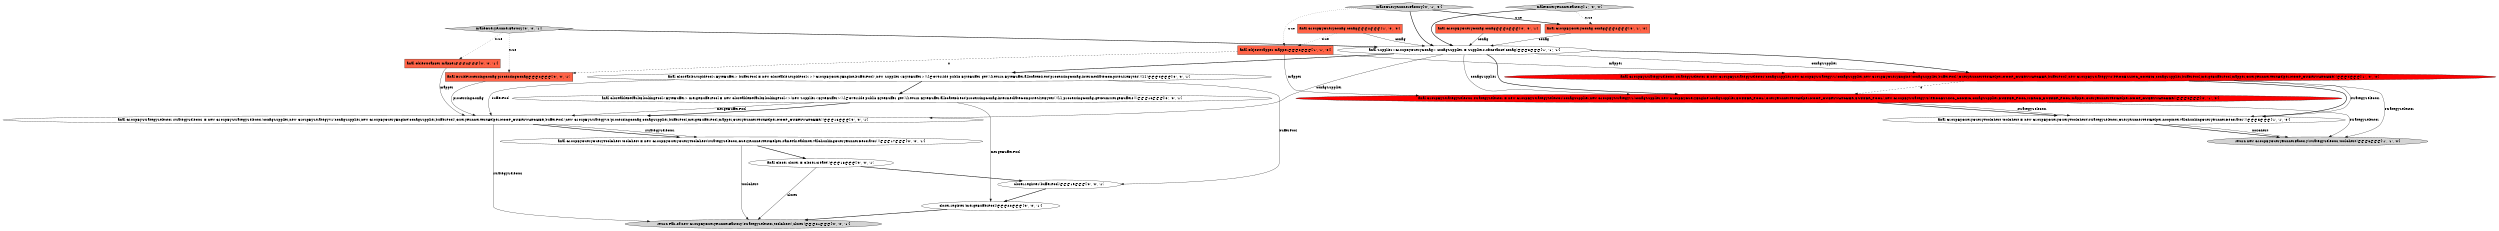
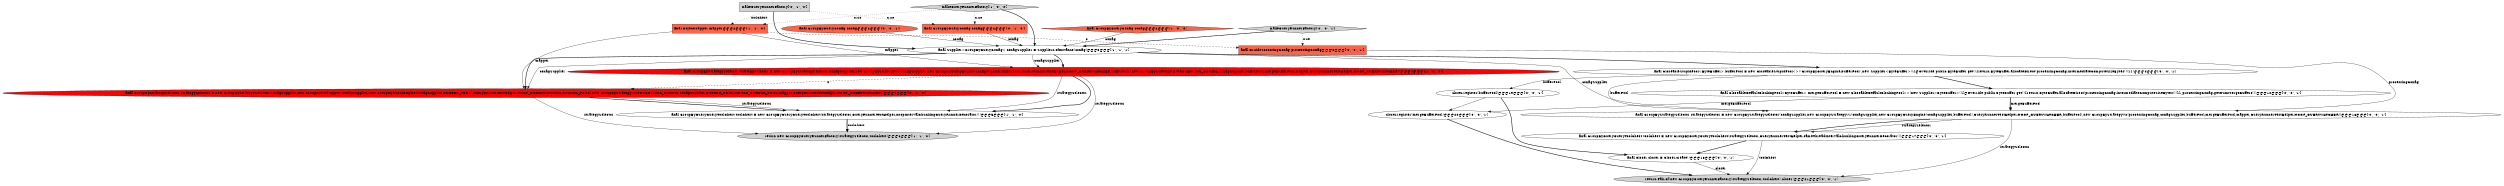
node "makeQueryRunnerFactory['0', '1', '0']": shape diamond -> box
edge "makeQueryRunnerFactory['0', '1', '0']" -> "final GroupByQueryConfig config@@@2@@@['0', '1', '0']": style bold -> dotted
edge "makeQueryRunnerFactory['0', '1', '0']" -> "final ObjectMapper mapper@@@2@@@['1', '1', '0']": label "true" -> "toolChest"
node "final GroupByQueryConfig config@@@2@@@['1', '0', '0']": shape box -> diamond
node "final GroupByQueryConfig config@@@2@@@['0', '0', '1']": shape box -> ellipse
edge "final GroupByQueryConfig config@@@2@@@['1', '0', '0']" -> "final ObjectMapper mapper@@@2@@@['1', '1', '0']": now "makeQueryRunnerFactory['1', '0', '0']" -> "final ObjectMapper mapper@@@2@@@['1', '1', '0']"
node "final ObjectMapper mapper@@@2@@@['0', '0', '1']": removed
edge "final Closer closer = Closer.create()@@@18@@@['0', '0', '1']" -> "closer.register(bufferPool)@@@19@@@['0', '0', '1']": reversed
edge "closer.register(bufferPool)@@@19@@@['0', '0', '1']" -> "closer.register(mergeBufferPool)@@@20@@@['0', '0', '1']": style bold -> solid
